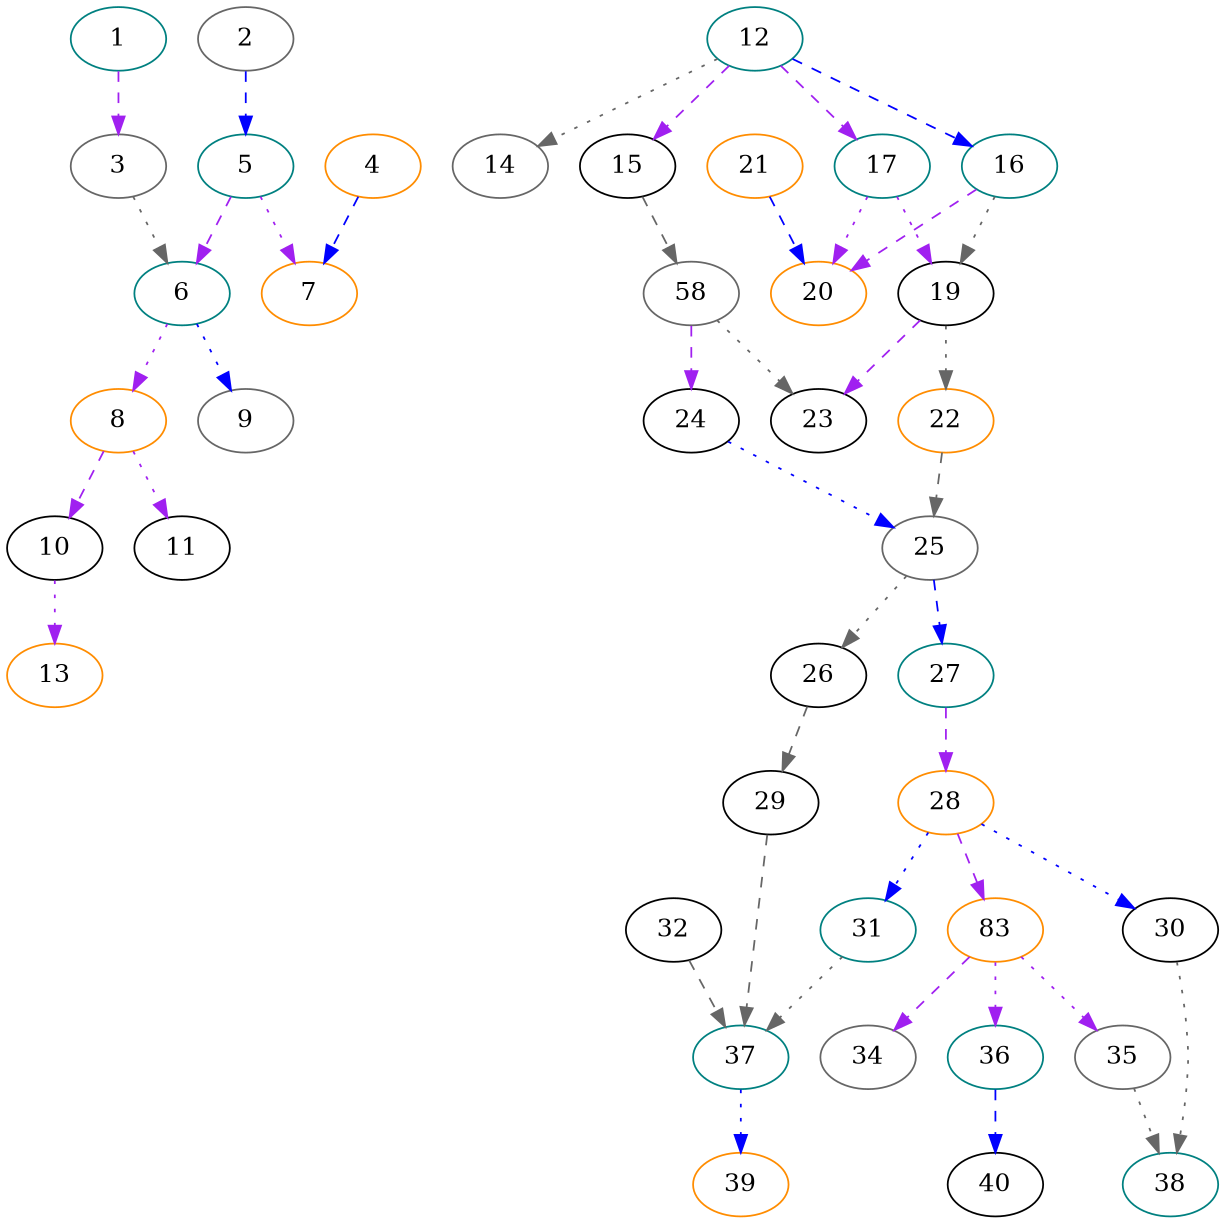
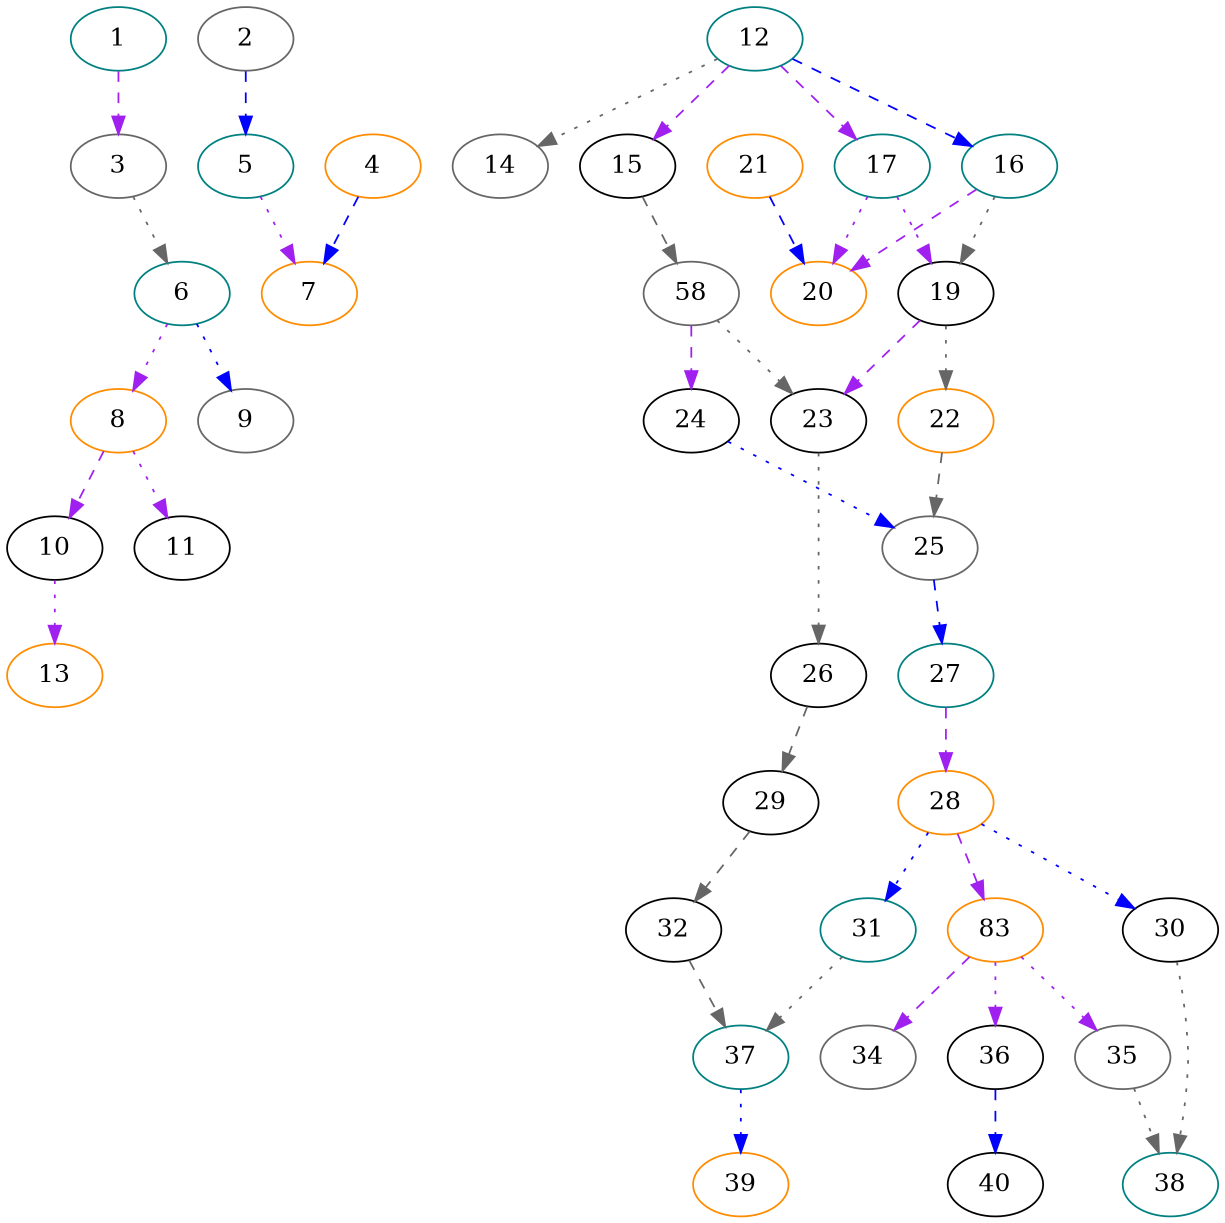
edge "5" -> "6": removed
edge "25" -> "26": now "23" -> "26"
edge "29" -> "37": now "29" -> "32"
node "36": color teal -> black
